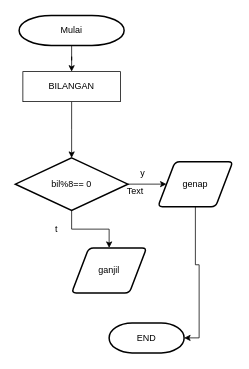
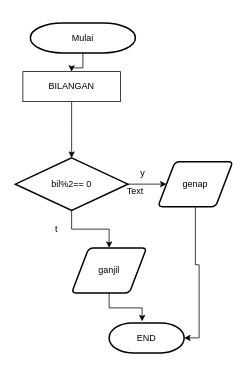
node "Mulai": moved (72, 30) -> (83, 38)
node "bil%8== 0": label "bil%8== 0" -> "bil%2== 0"
edge "ganjil" -> "END": added
